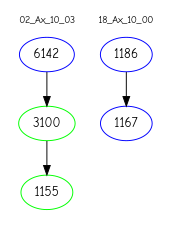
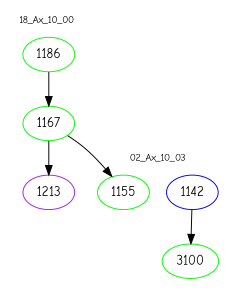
node "6142": label "6142" -> "1142"
node "1186": color blue -> green
node "1167": color blue -> green
edge "3100" -> "1155": now "1167" -> "1155"
node "1213": added
